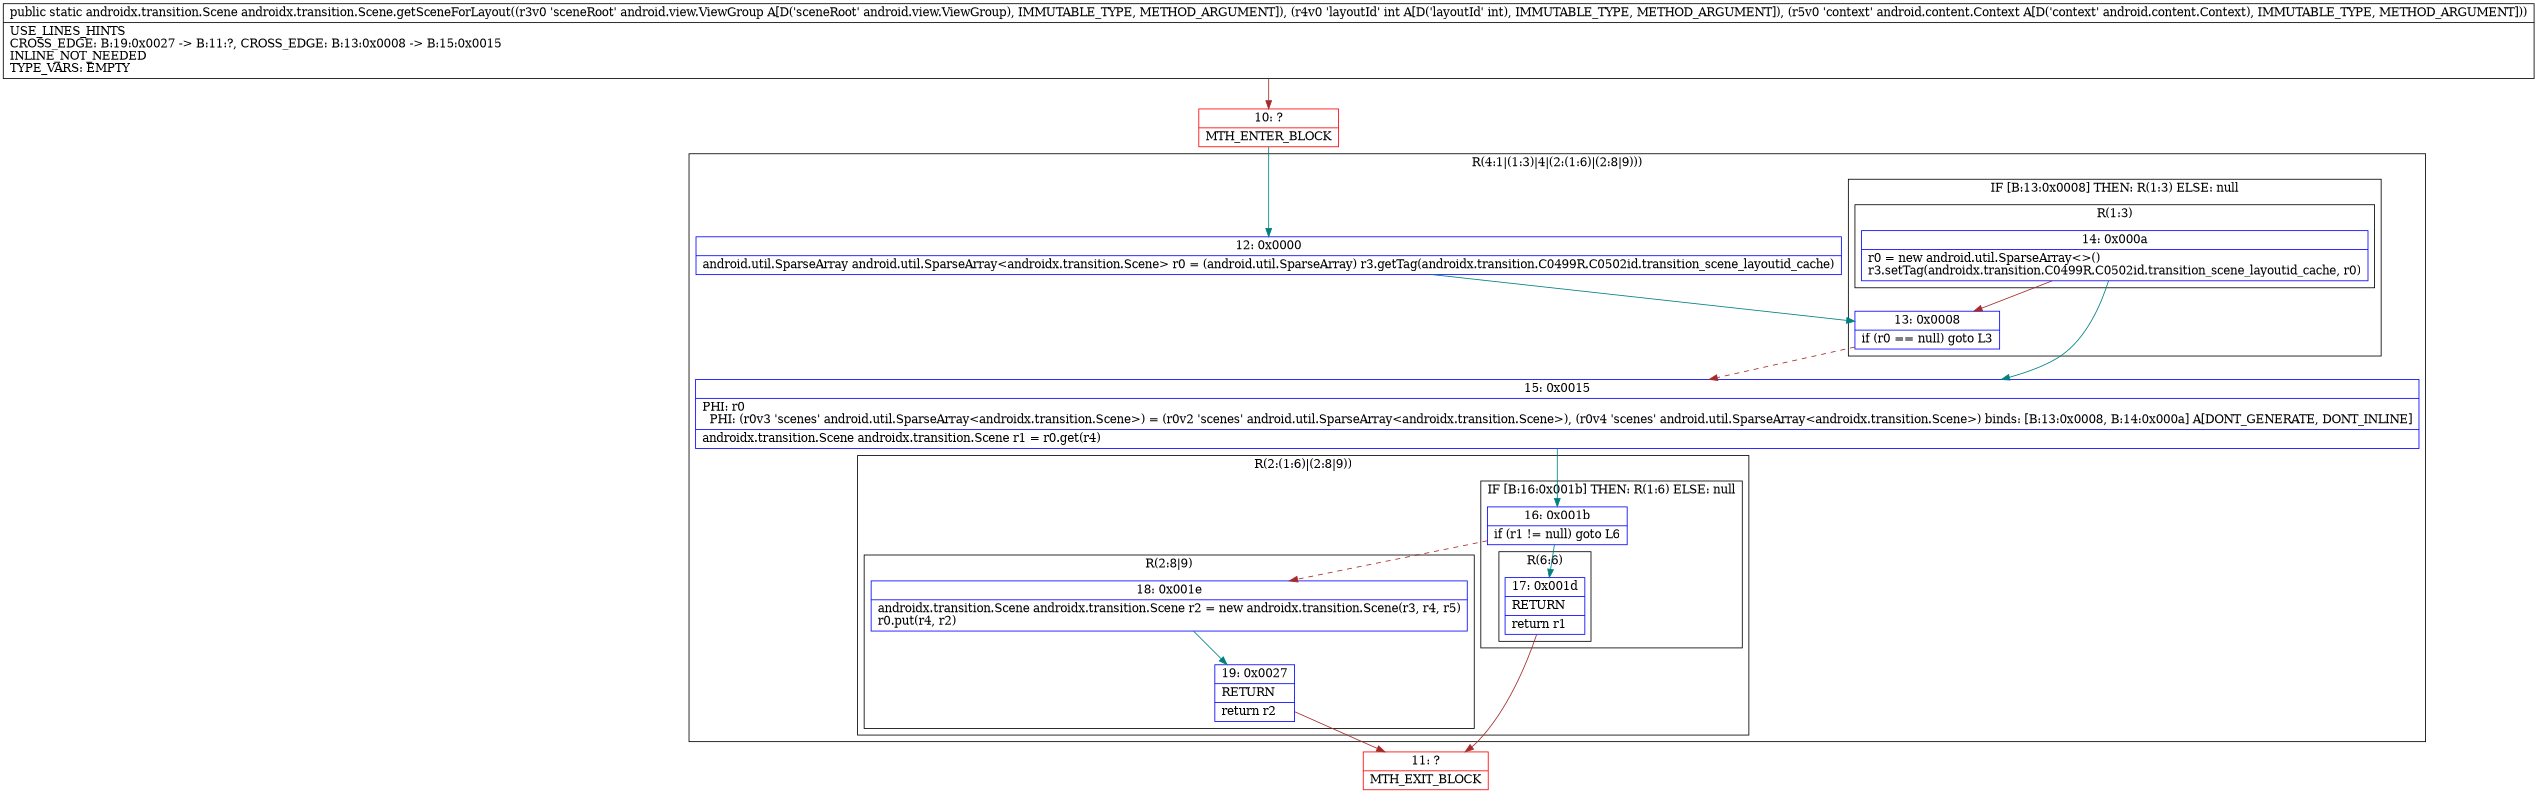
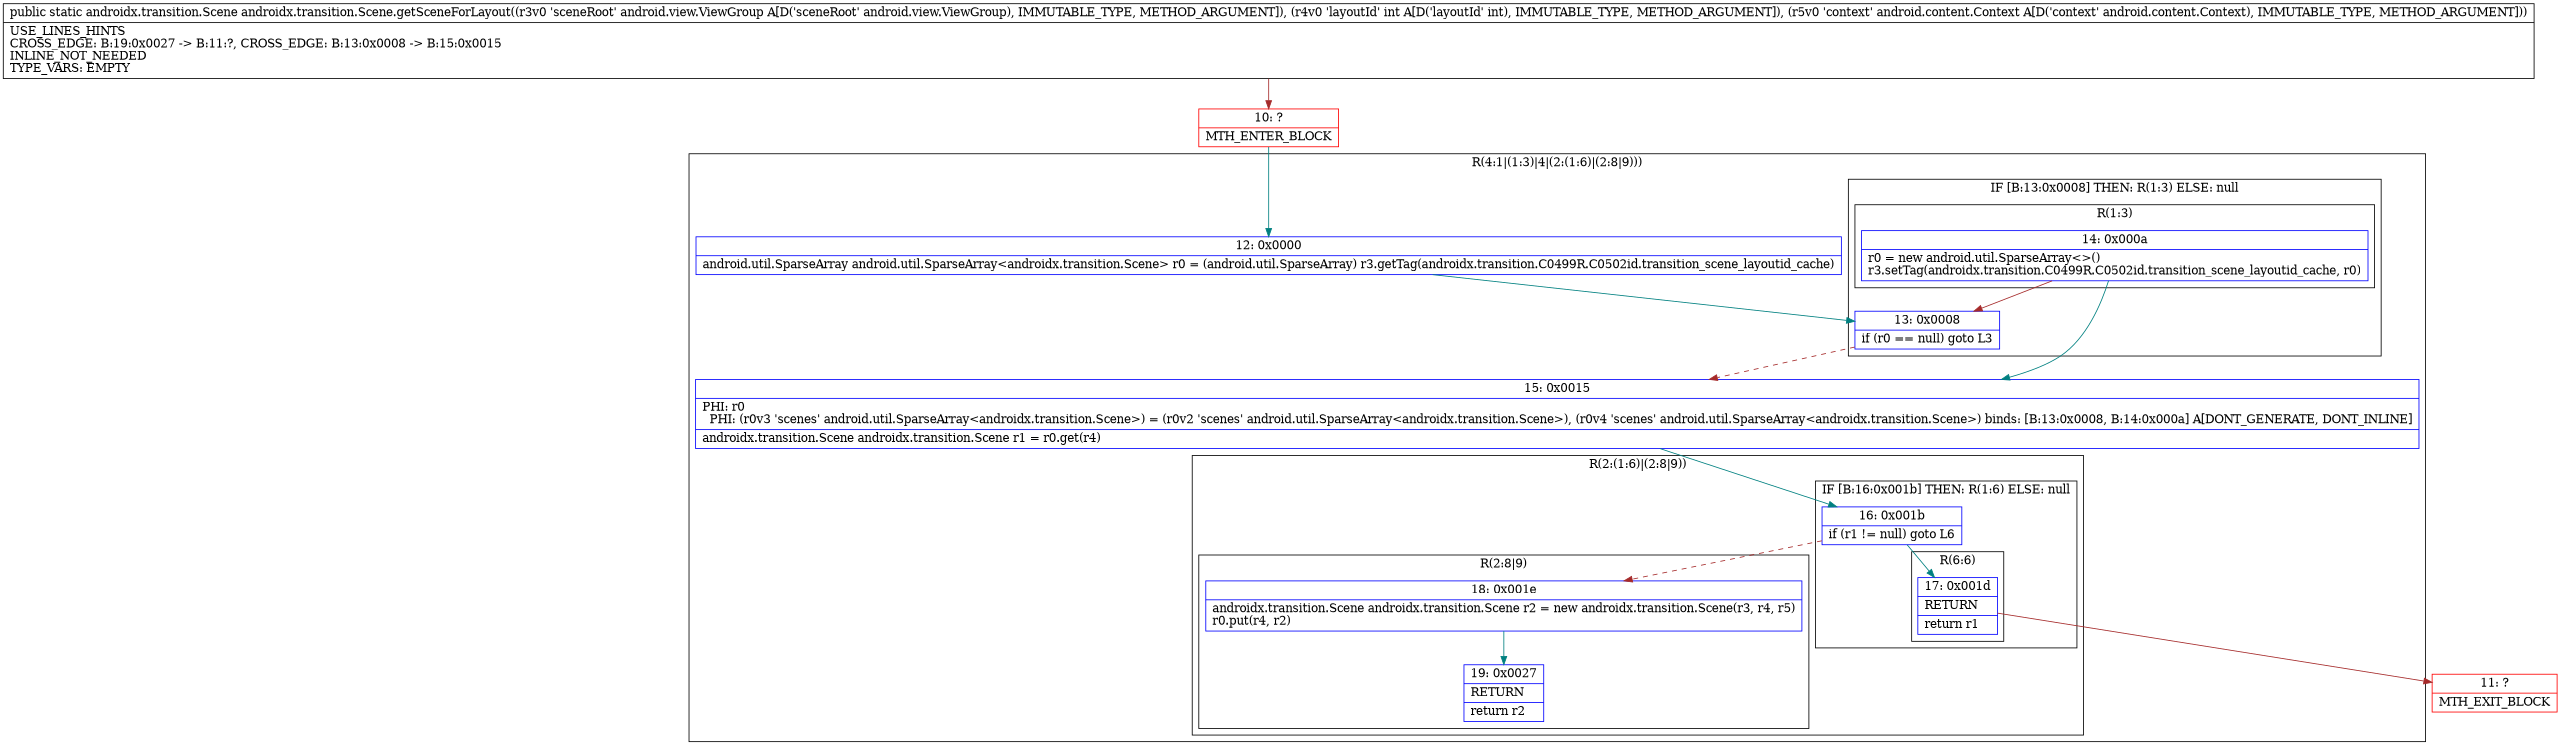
edge "19: 0x0027" -> "11: ?": removed
